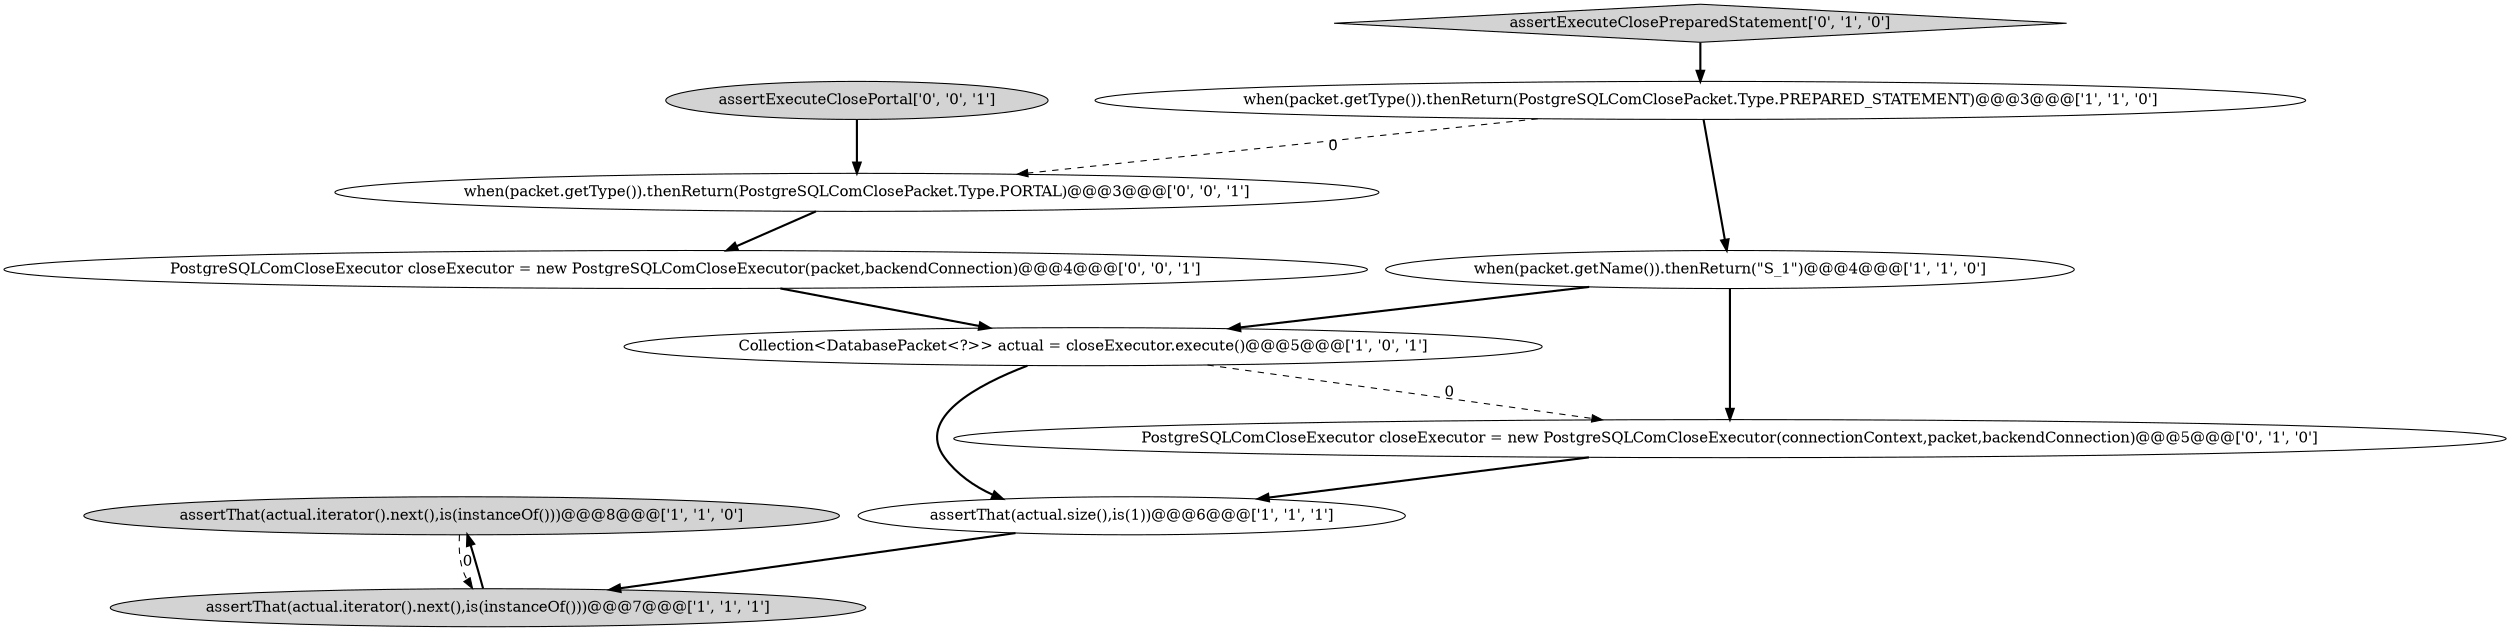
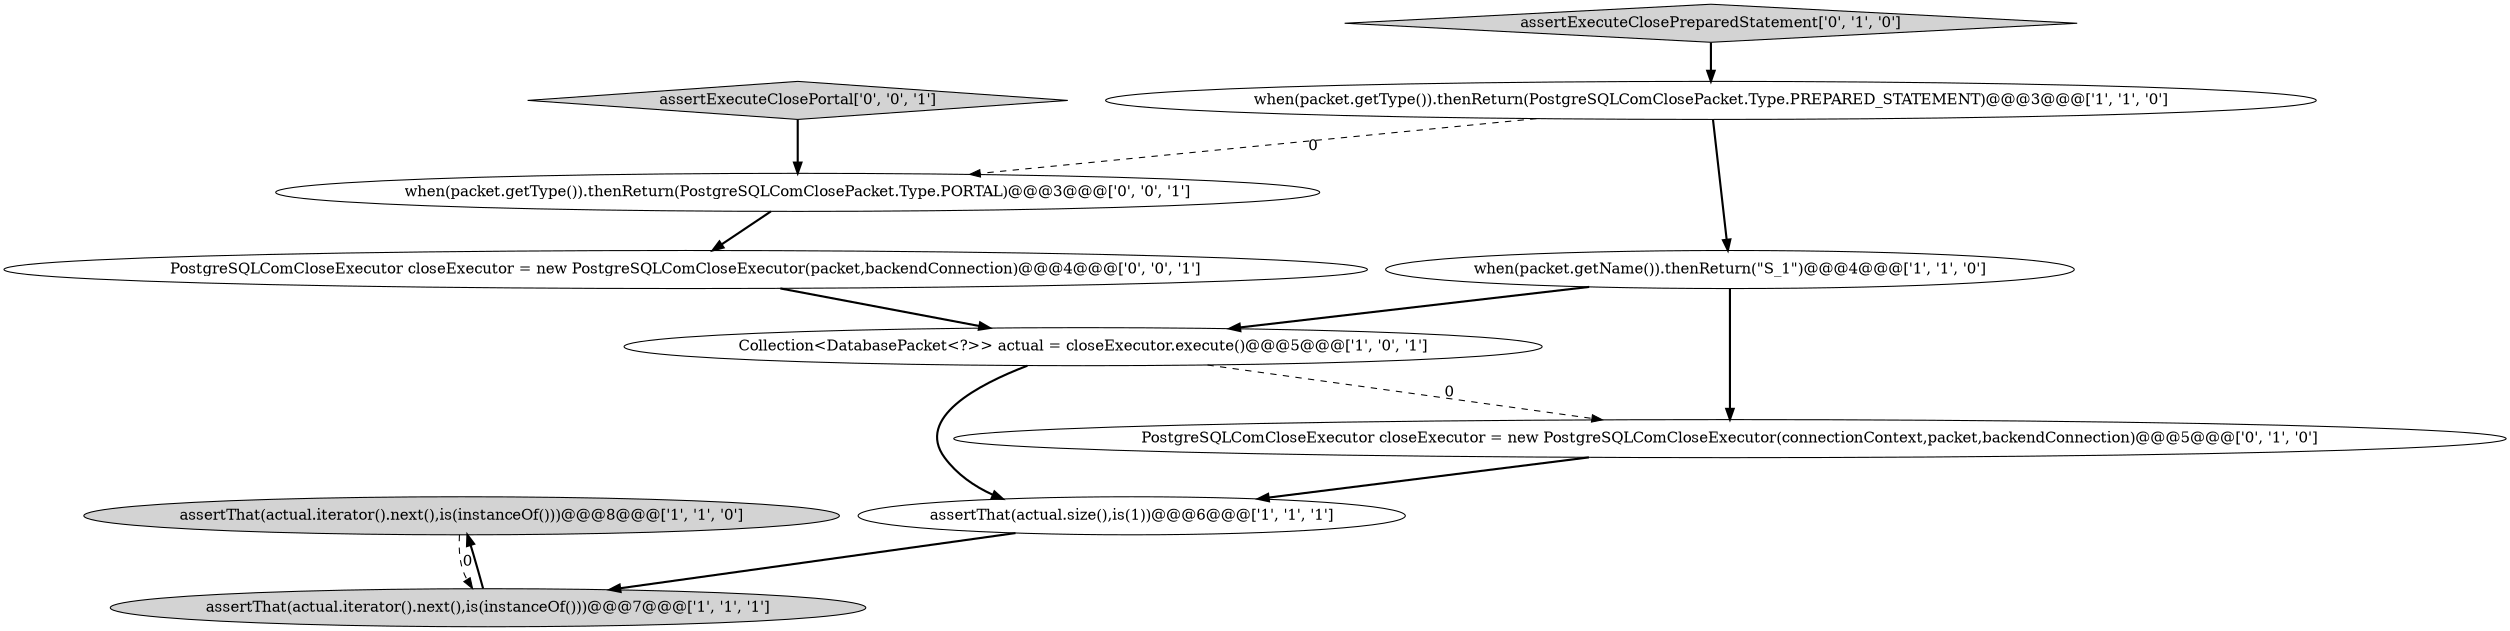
node "assertExecuteClosePortal['0', '0', '1']": shape ellipse -> diamond
